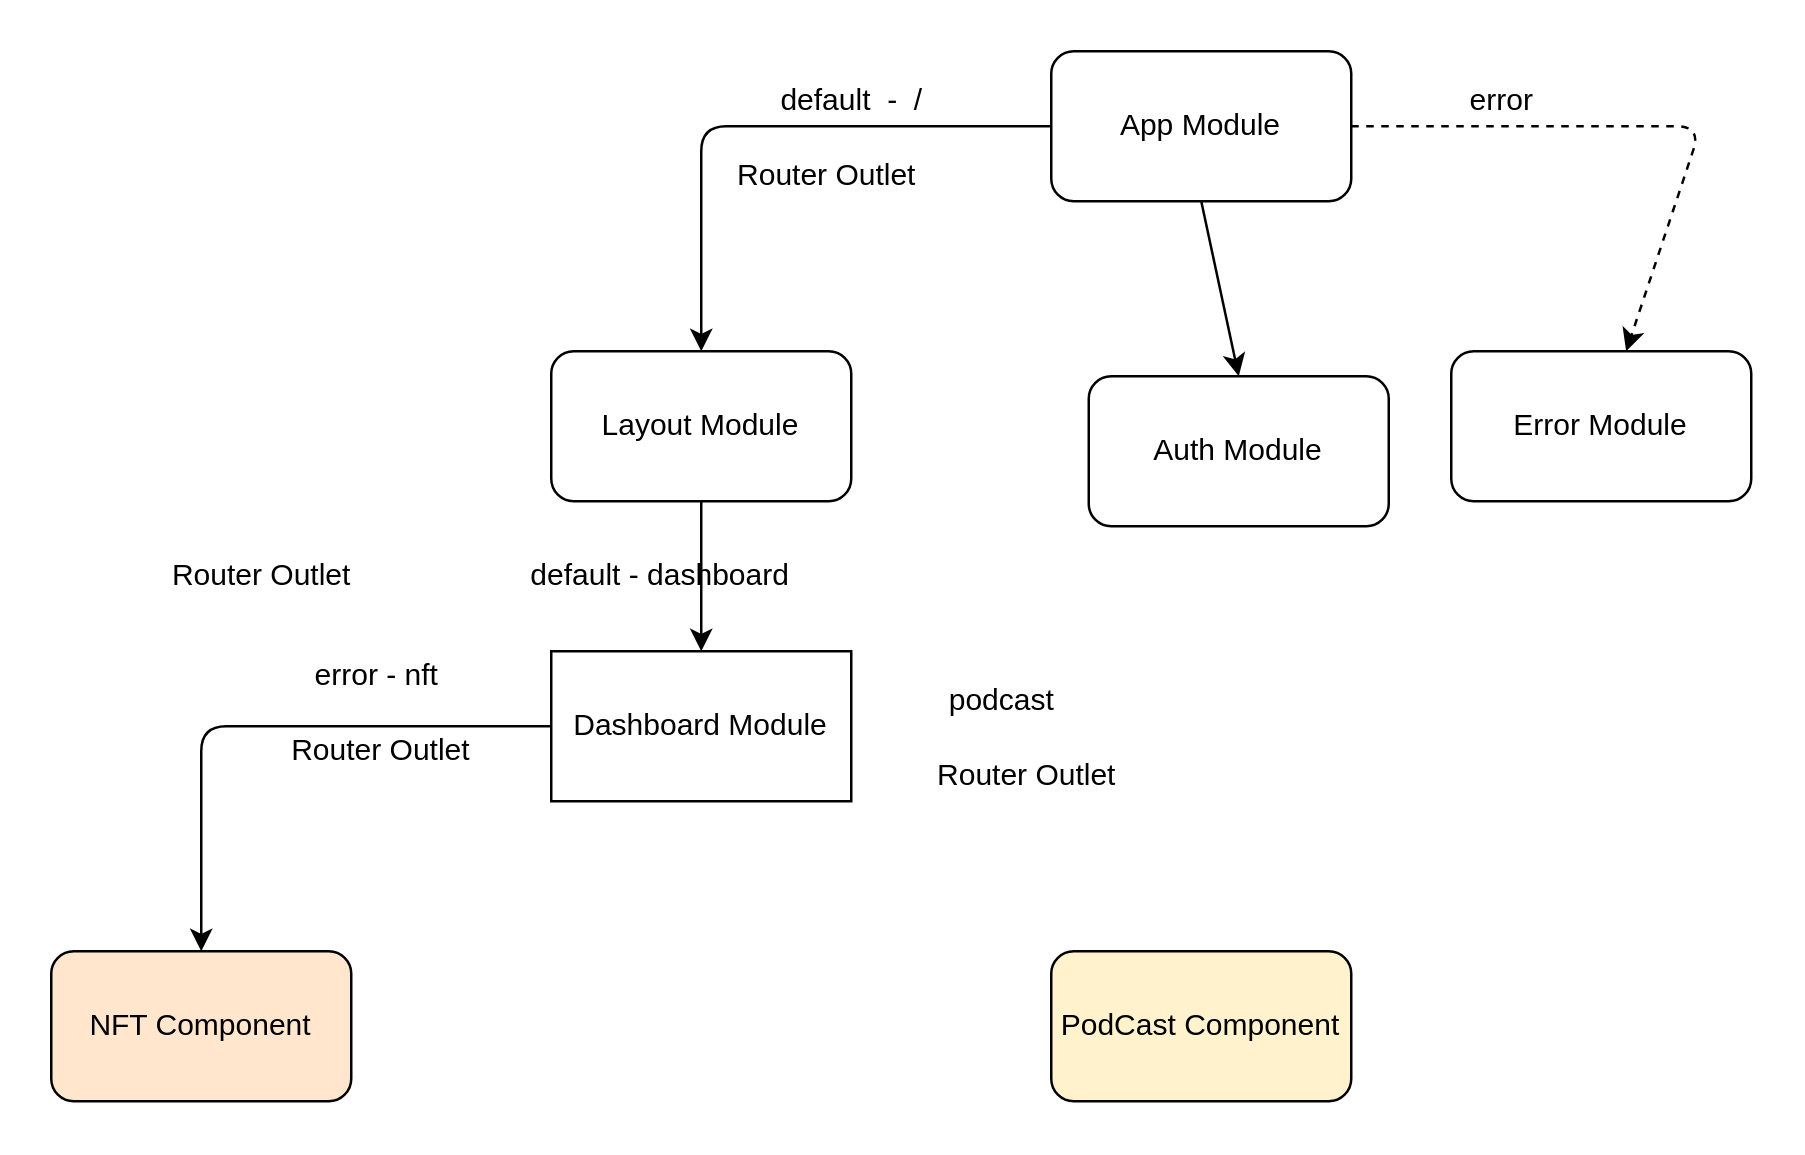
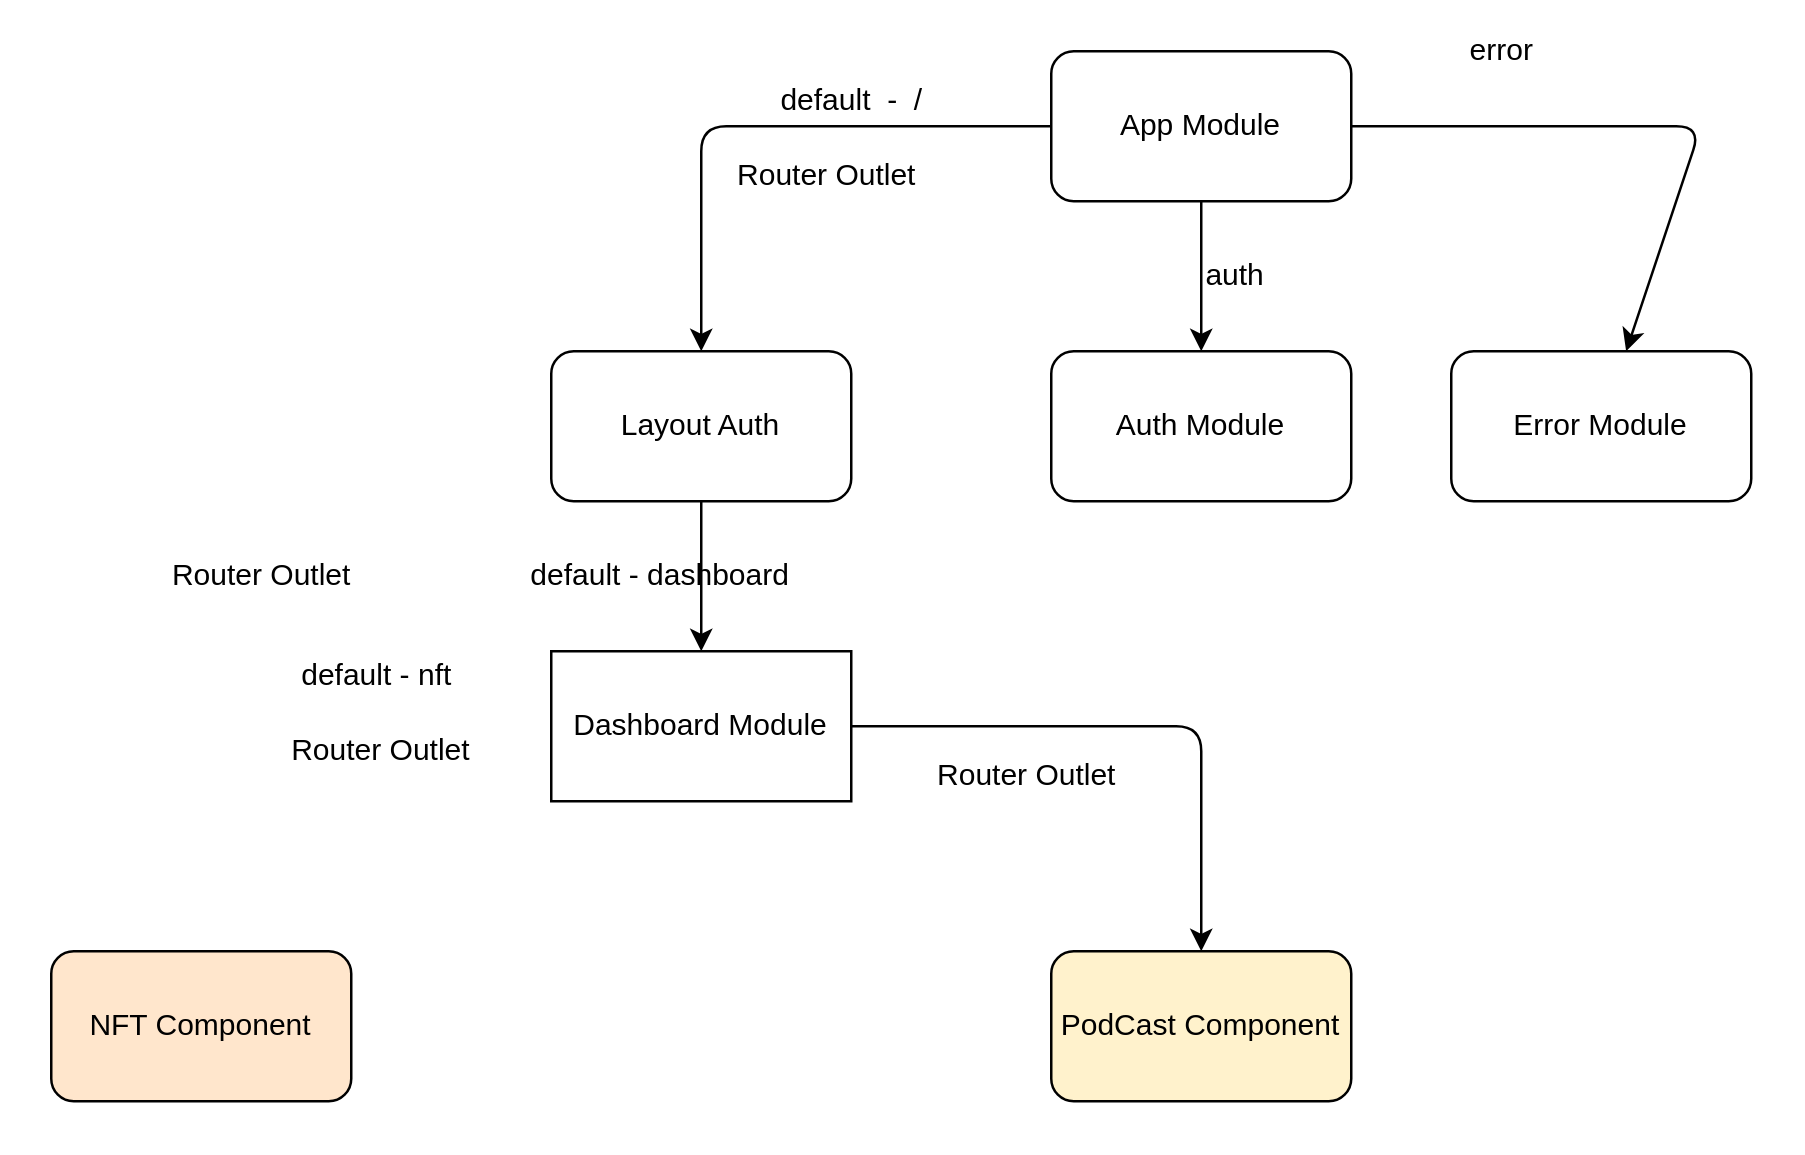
node "error": moved (1501, 101) -> (1501, 51)
edge "App Module" -> "Error Module": style dashed -> solid
node "auth": added
node "Layout Module": label "Layout Module" -> "Layout Auth"
node "Auth Module": moved (1239, 451) -> (1201, 426)
node "error - nft": label "error - nft" -> "default - nft"
node "podcast": removed
edge "Dashboard Module" -> "NFT Component": removed
edge "Dashboard Module" -> "PodCast Component": added
